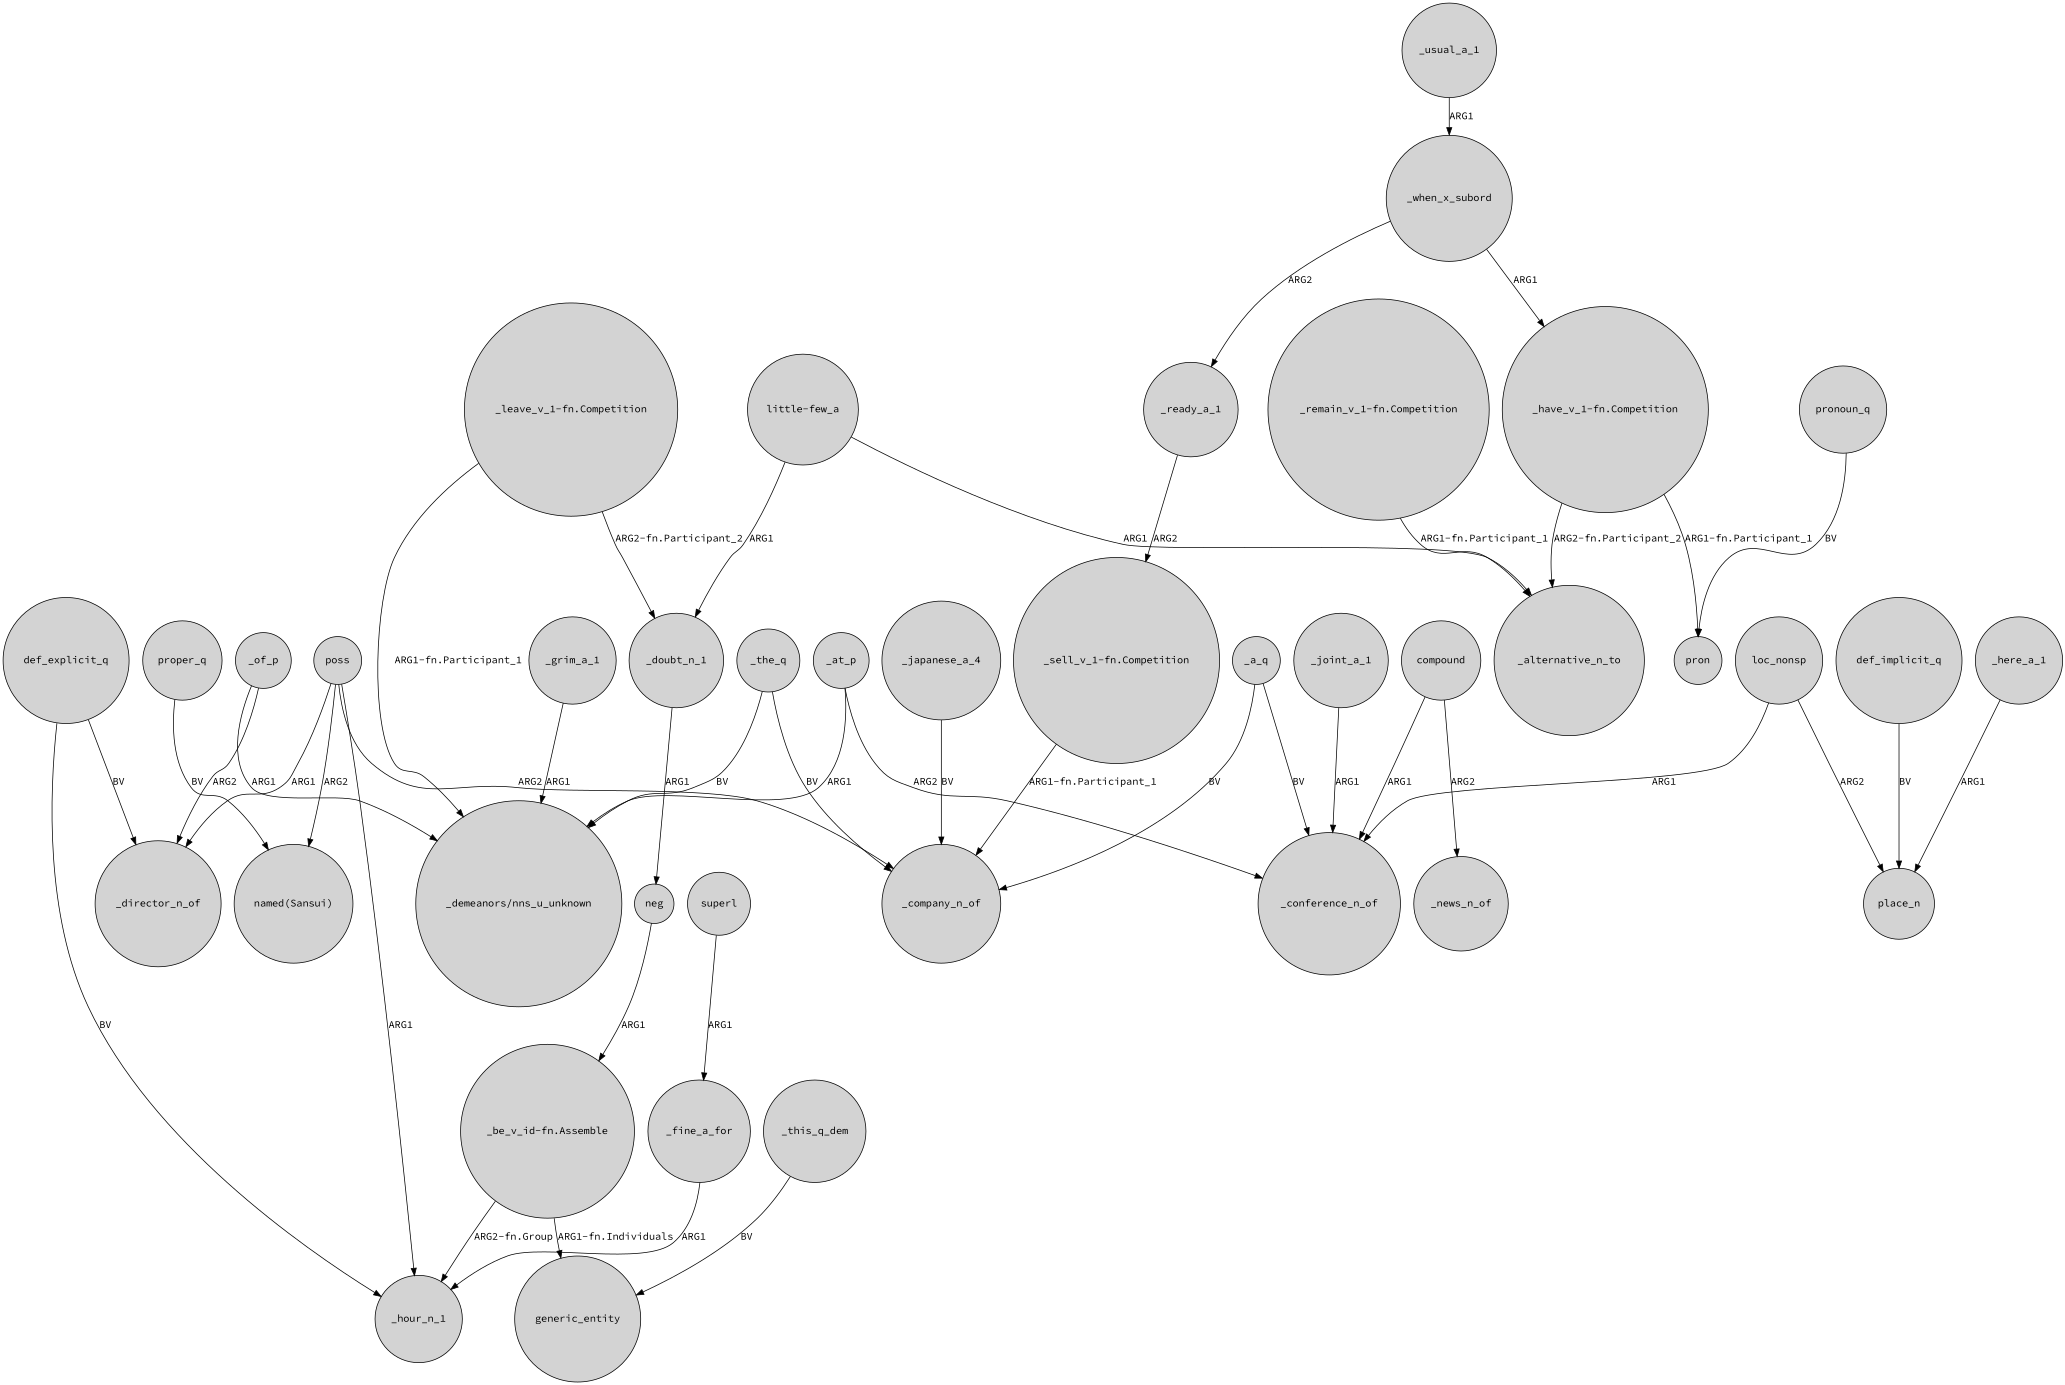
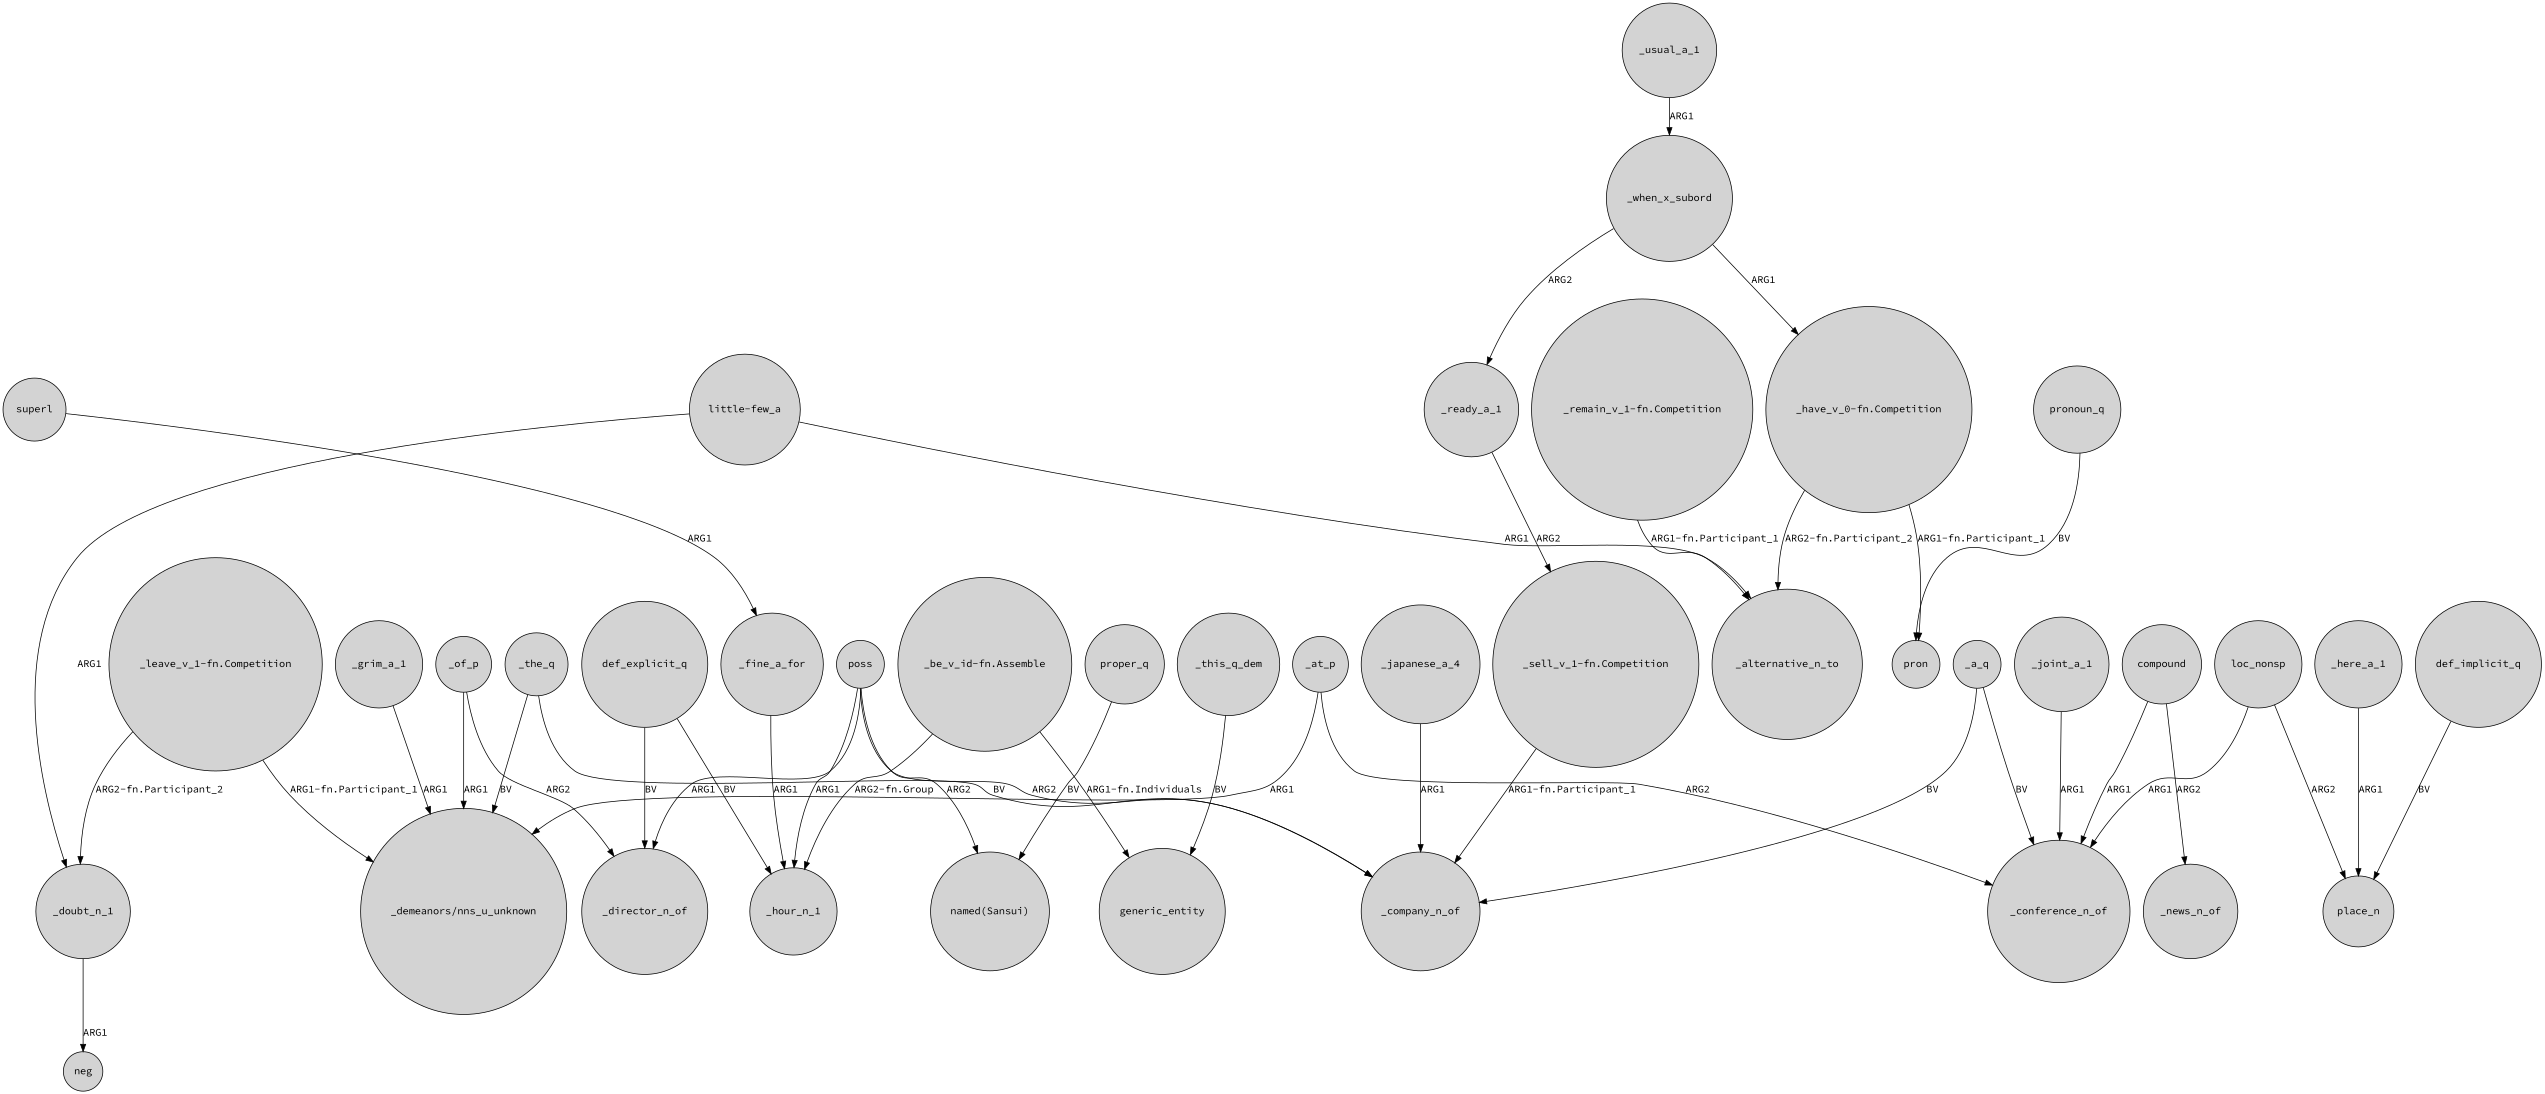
node "_have_v_1-fn.Competition": label "_have_v_1-fn.Competition" -> "_have_v_0-fn.Competition"
edge "_japanese_a_4" -> "_company_n_of": label "BV" -> "ARG1"
edge "neg" -> "_be_v_id-fn.Assemble": removed, label "ARG1"
